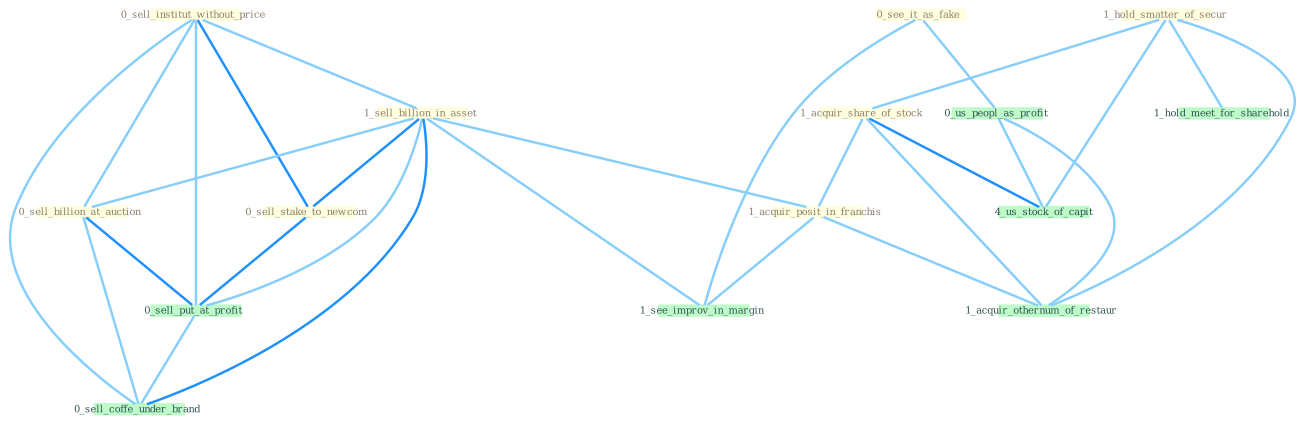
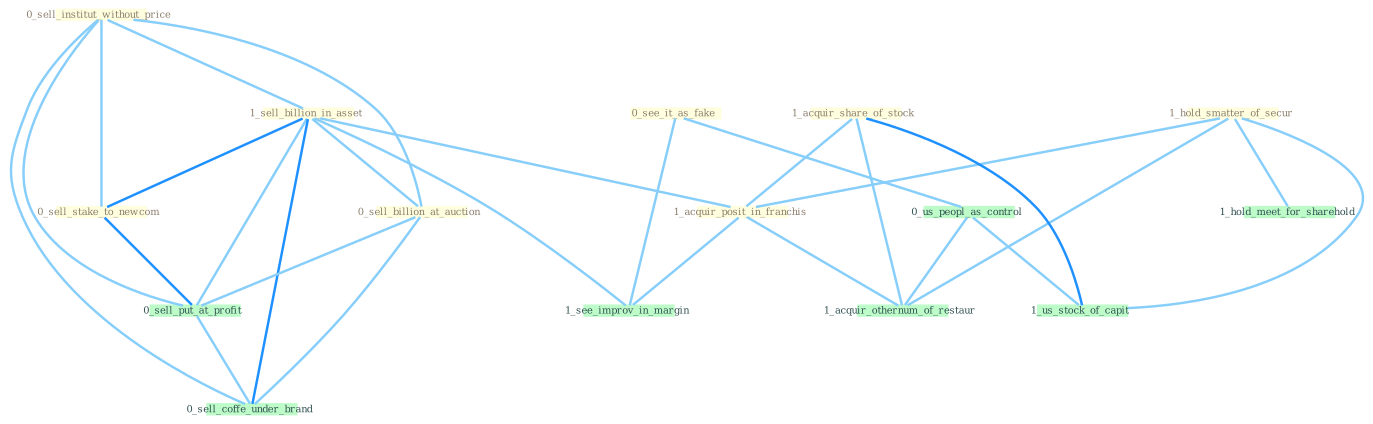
edge "1_hold_smatter_of_secur" -- "1_acquir_share_of_stock": now "1_hold_smatter_of_secur" -- "1_acquir_posit_in_franchis"
edge "0_sell_institut_without_price" -- "0_sell_stake_to_newcom": color #1e90ff -> #87cefa
node "0_us_peopl_as_profit": label "0_us_peopl_as_profit" -> "0_us_peopl_as_control"
node "4_us_stock_of_capit": label "4_us_stock_of_capit" -> "1_us_stock_of_capit"
edge "0_sell_billion_at_auction" -- "0_sell_put_at_profit": color #1e90ff -> #87cefa
